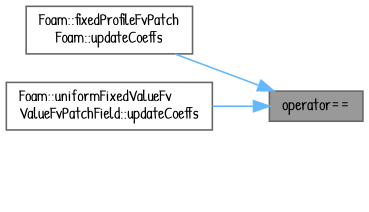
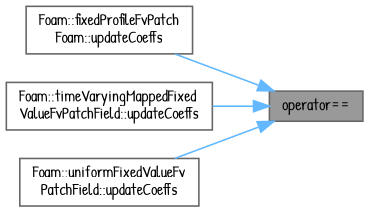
node "Foam::uniformFixedValueFv ValueFvPatchField::updateCoeffs": label "Foam::uniformFixedValueFv ValueFvPatchField::updateCoeffs" -> "Foam::timeVaryingMappedFixed ValueFvPatchField::updateCoeffs"
node "Foam::uniformFixedValueFv PatchField::updateCoeffs": added
